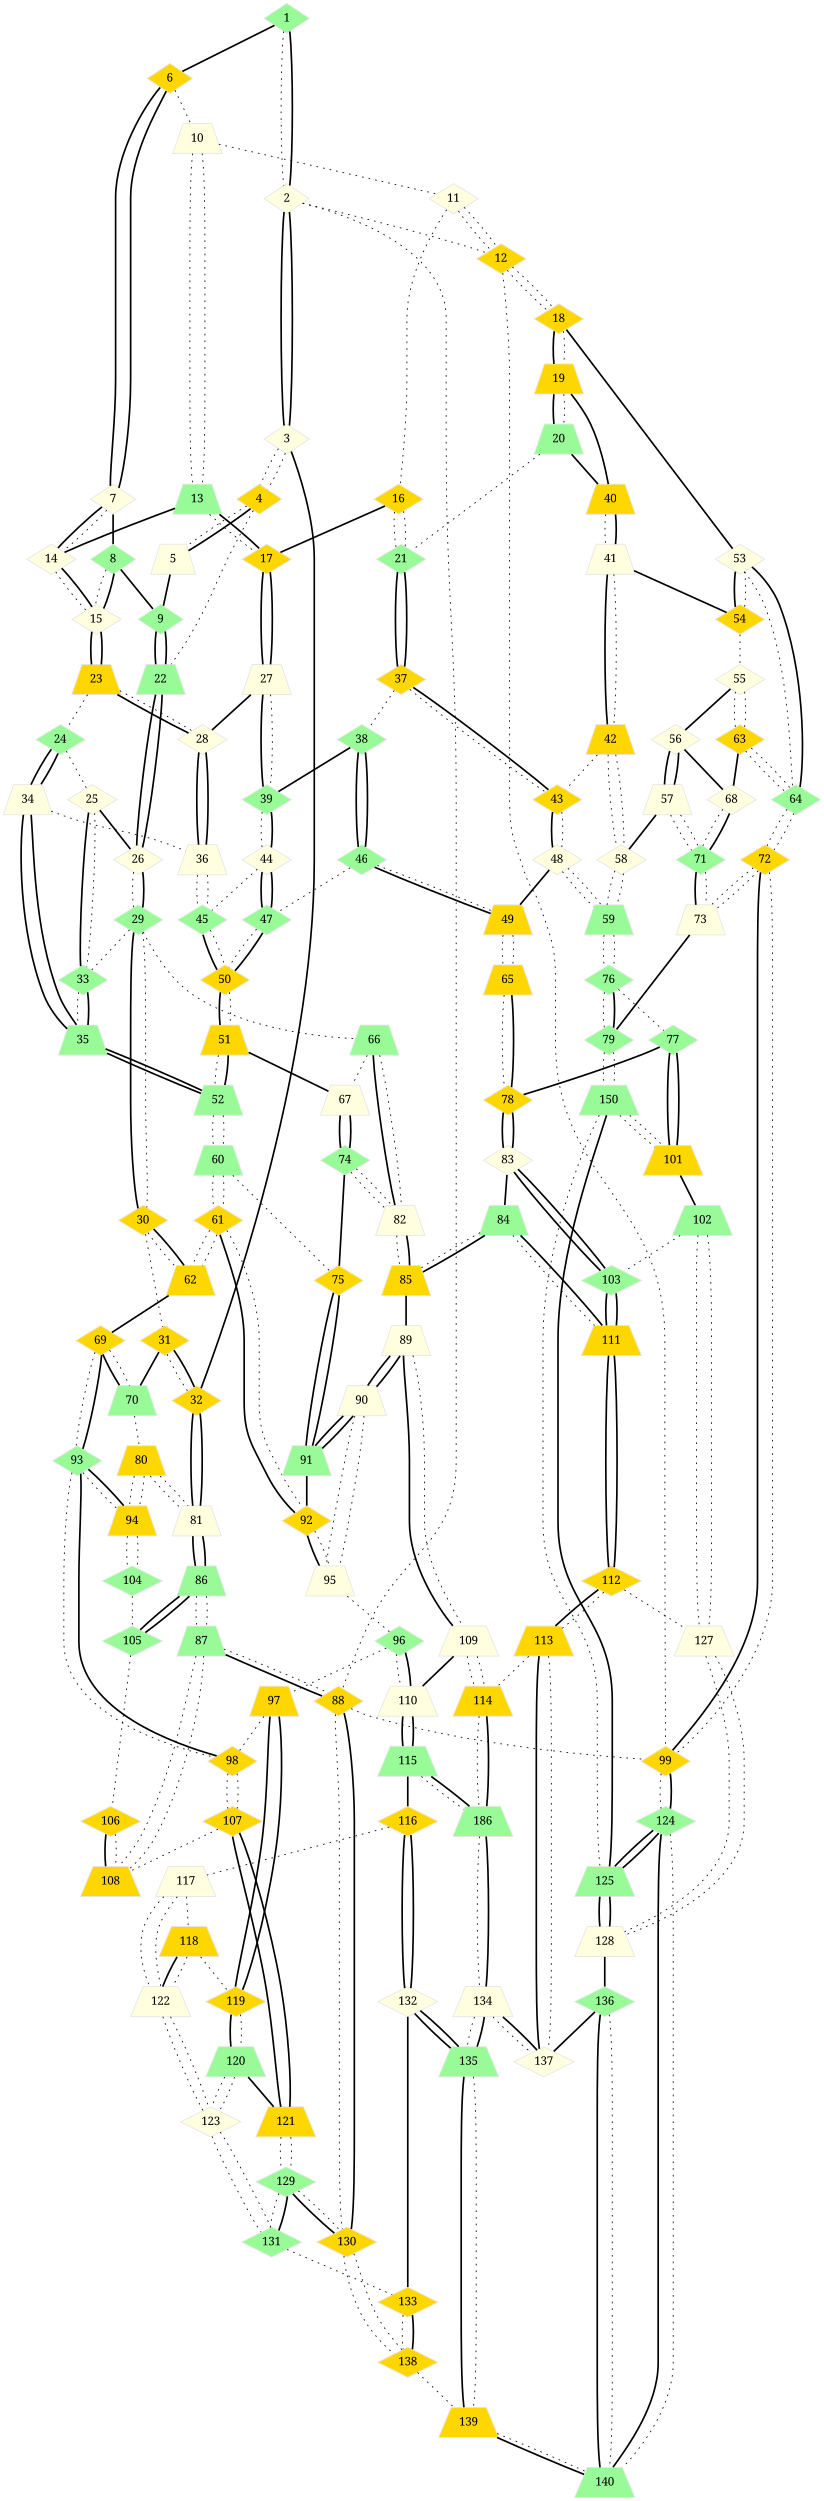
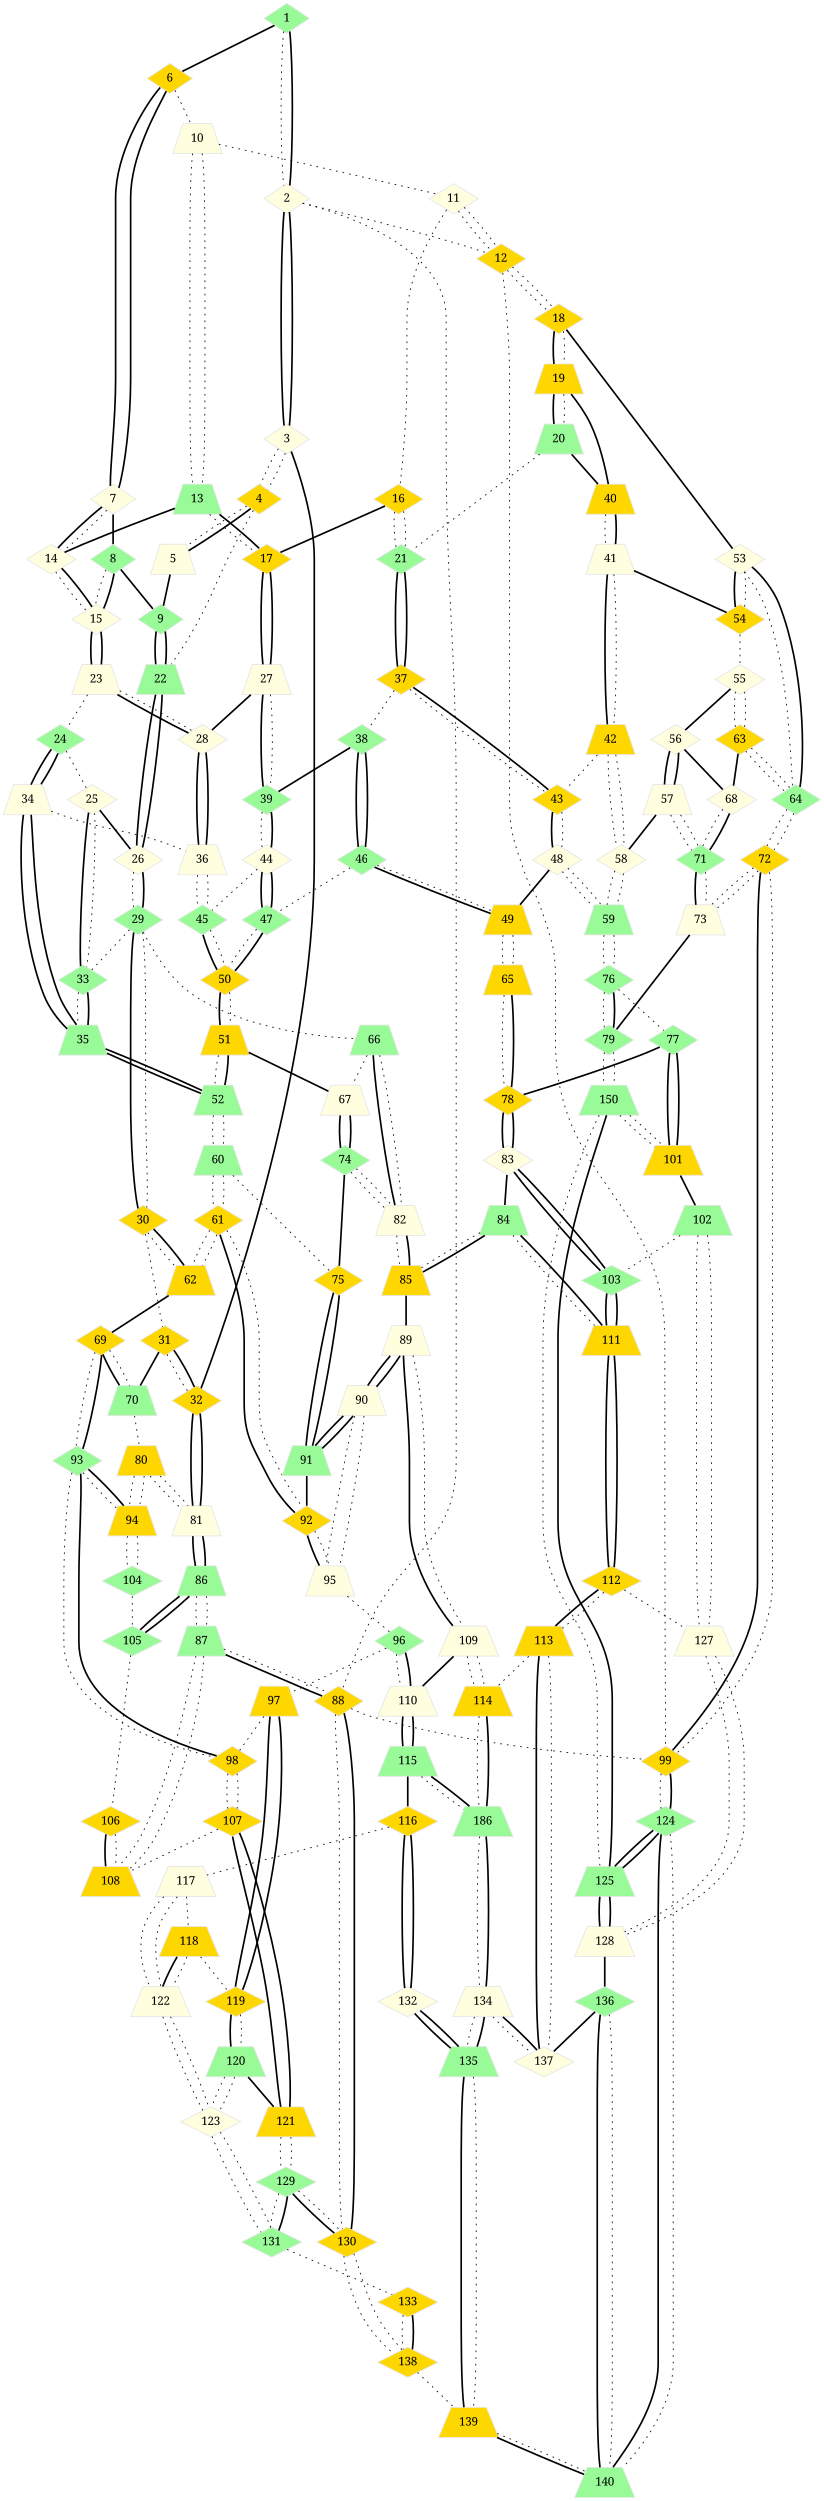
node "23": fillcolor gold -> lightyellow
edge "132" -- "133": removed
